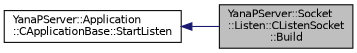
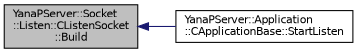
edge "YanaPServer::Socket ::Listen::CListenSocket ::Build" -> "YanaPServer::Application ::CApplicationBase::StartListen": reversed
